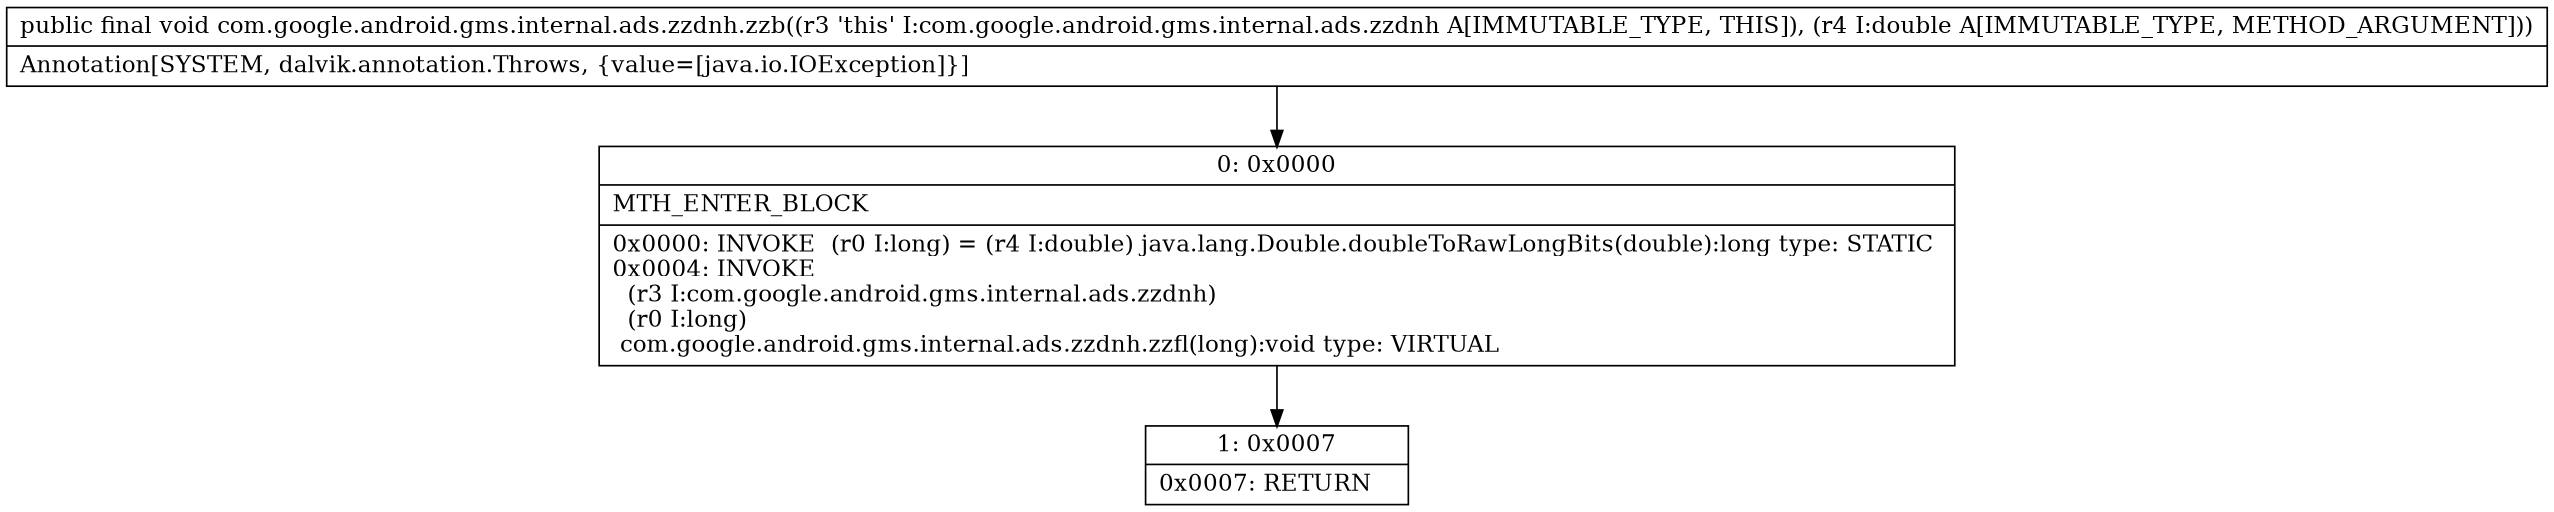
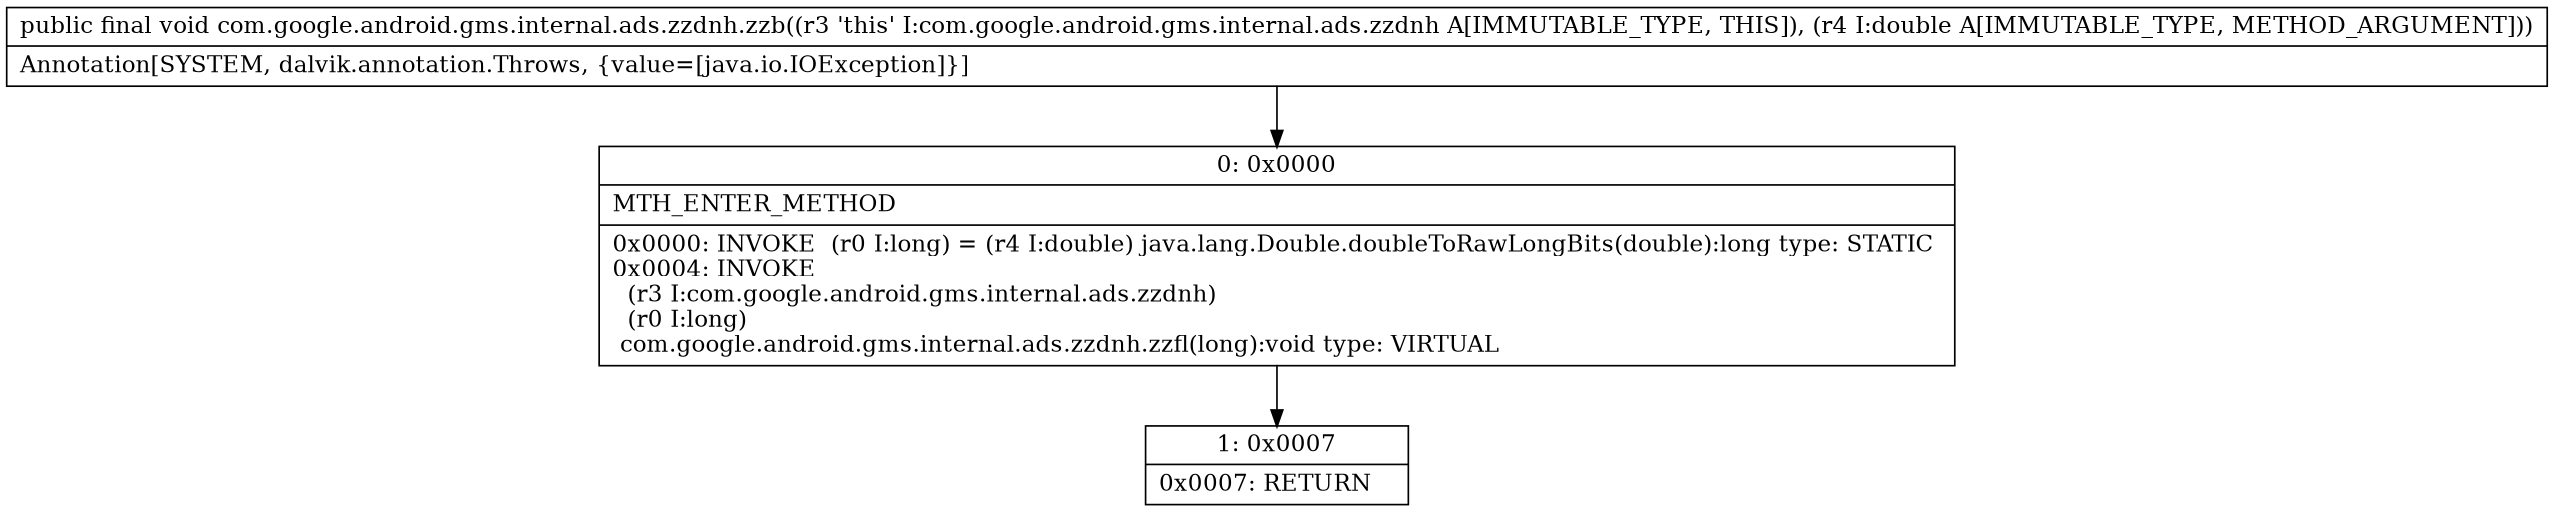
node "0: 0x0000": text "MTH_ENTER_BLOCK" -> "MTH_ENTER_METHOD"
